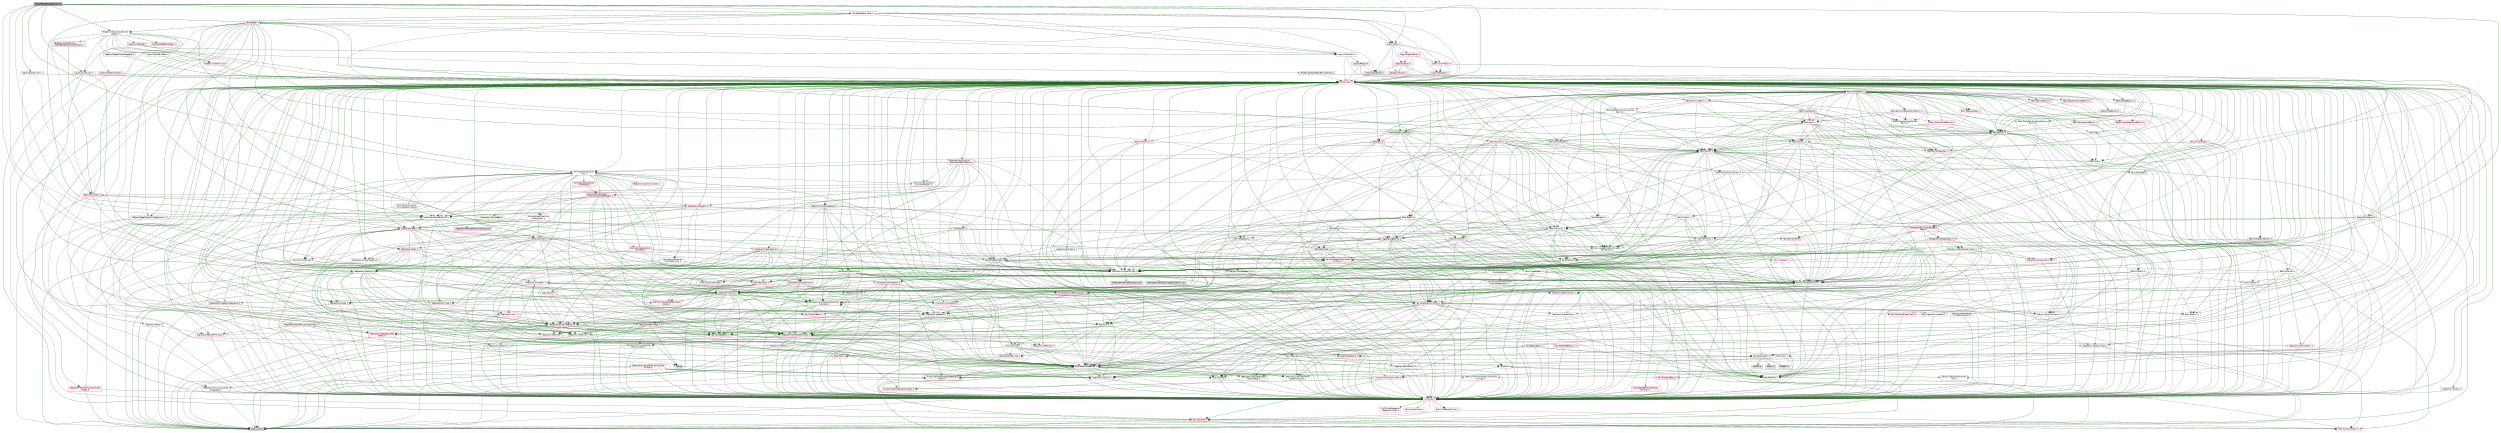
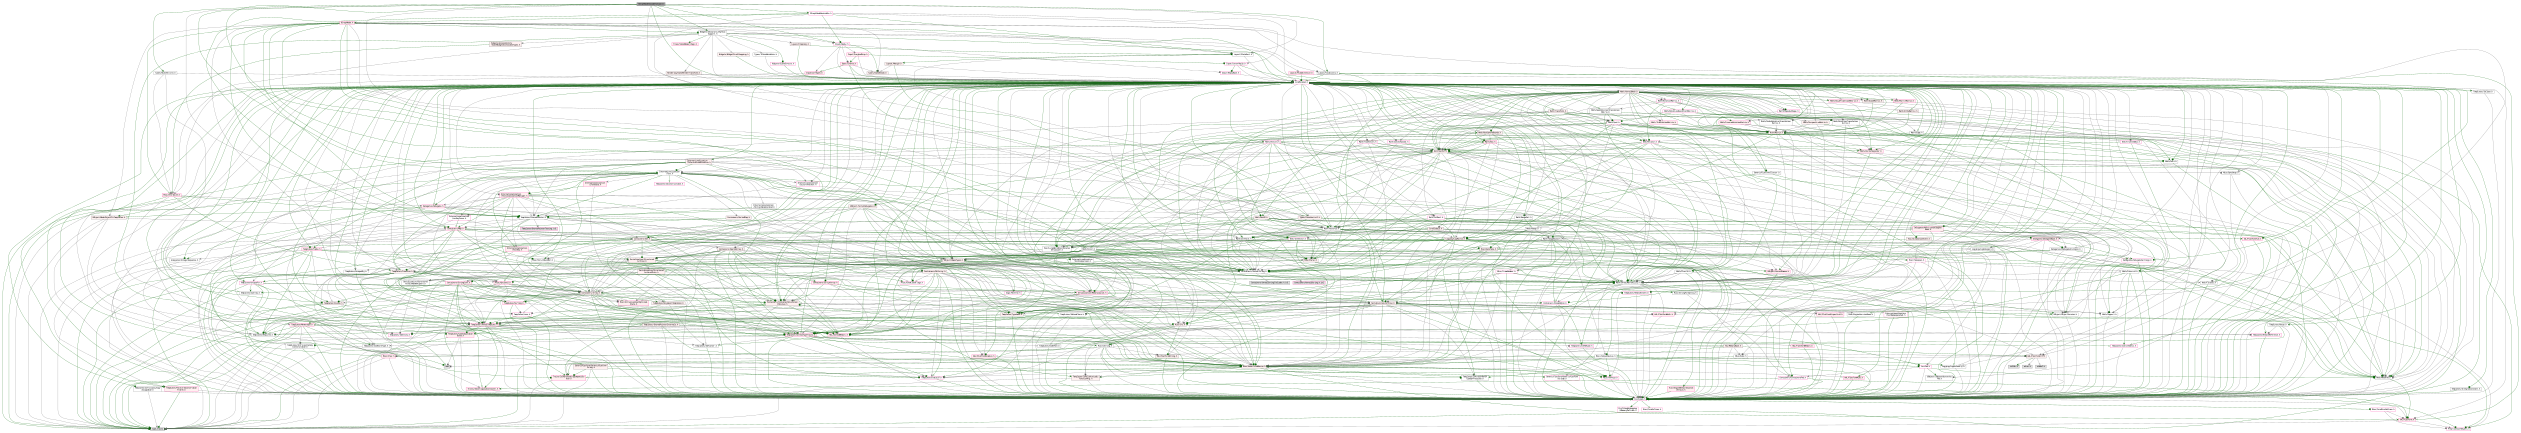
node "Templates/IntegralConstant.h": added
